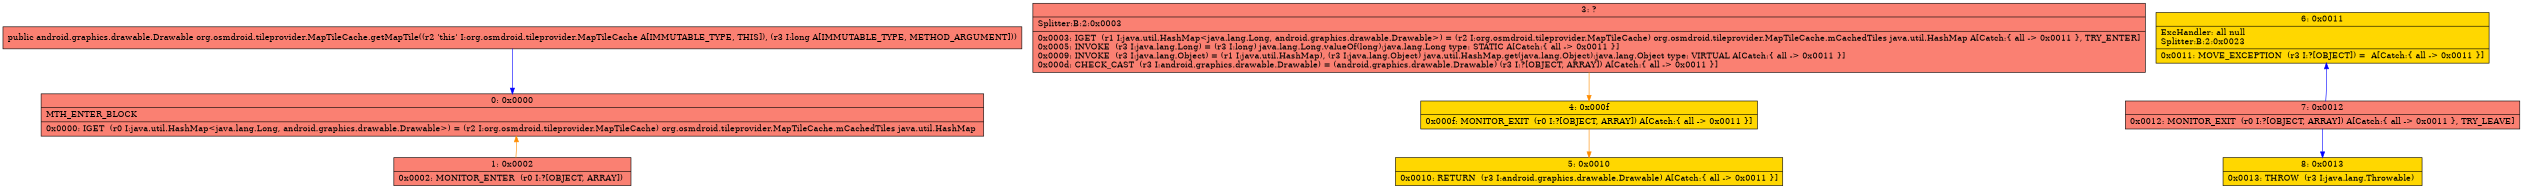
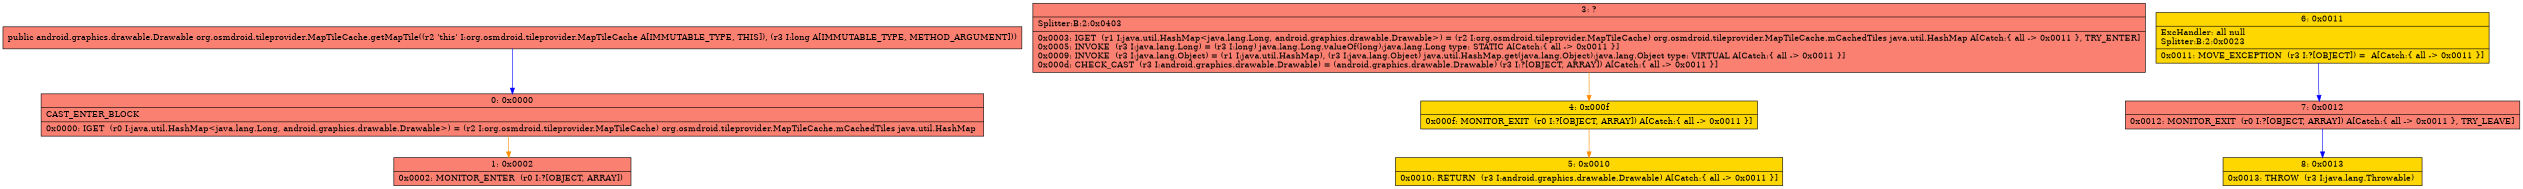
node "3: ?": text "Splitter:B:2:0x0003" -> "Splitter:B:2:0x0403"
edge "7: 0x0012" -> "6: 0x0011": reversed
node "0: 0x0000": text "MTH_ENTER_BLOCK" -> "CAST_ENTER_BLOCK"
edge "1: 0x0002" -> "0: 0x0000": reversed
